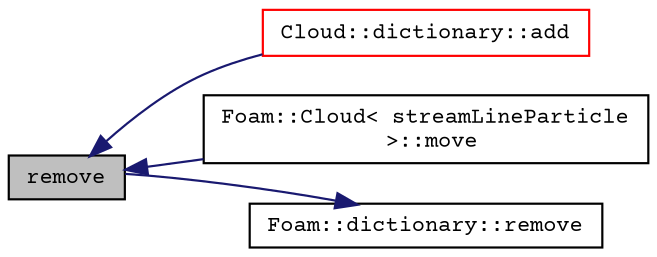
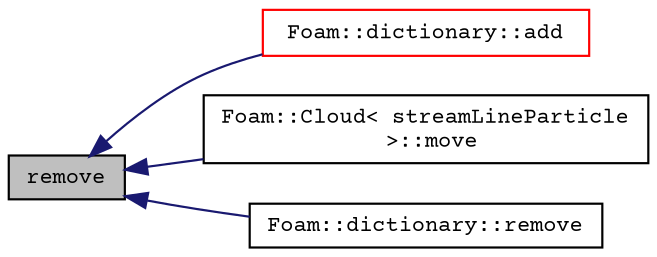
node "Cloud::dictionary::add": label "Cloud::dictionary::add" -> "Foam::dictionary::add"
edge "remove" -> "Foam::dictionary::remove": reversed
